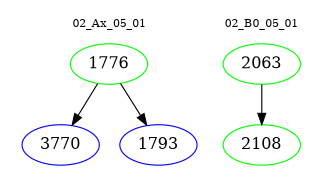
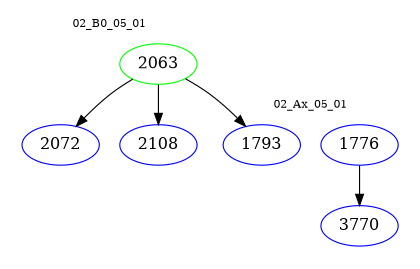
node "1776": color green -> blue
edge "1776" -> "1793": now "2063" -> "1793"
node "2072": added
node "2108": color green -> blue
